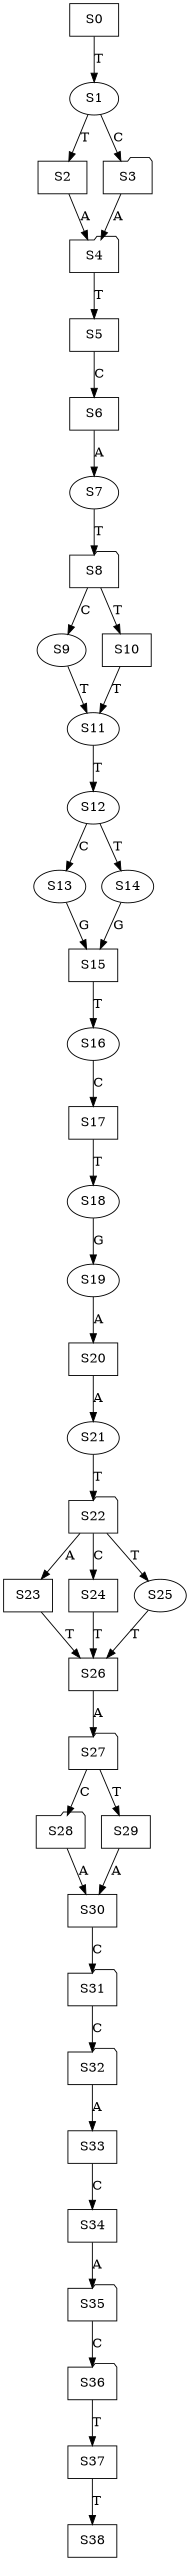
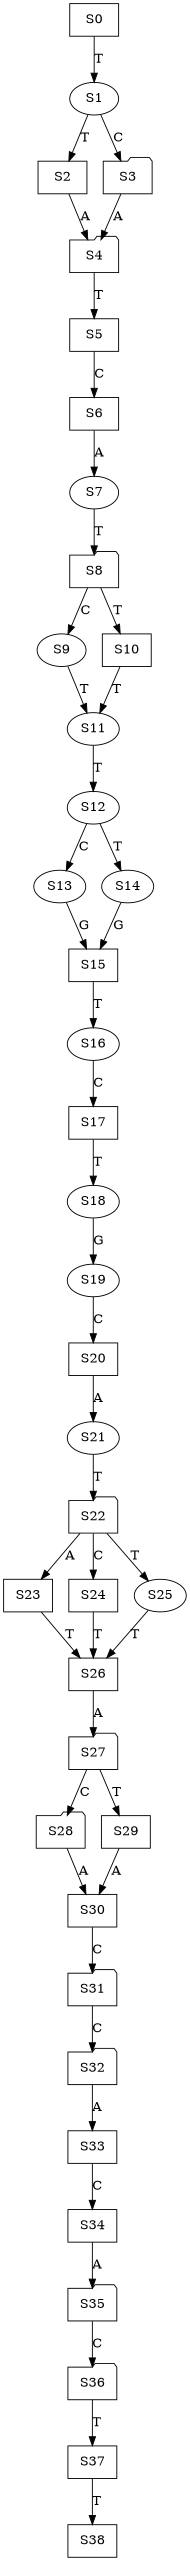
edge "S19" -> "S20": label "A" -> "C"
